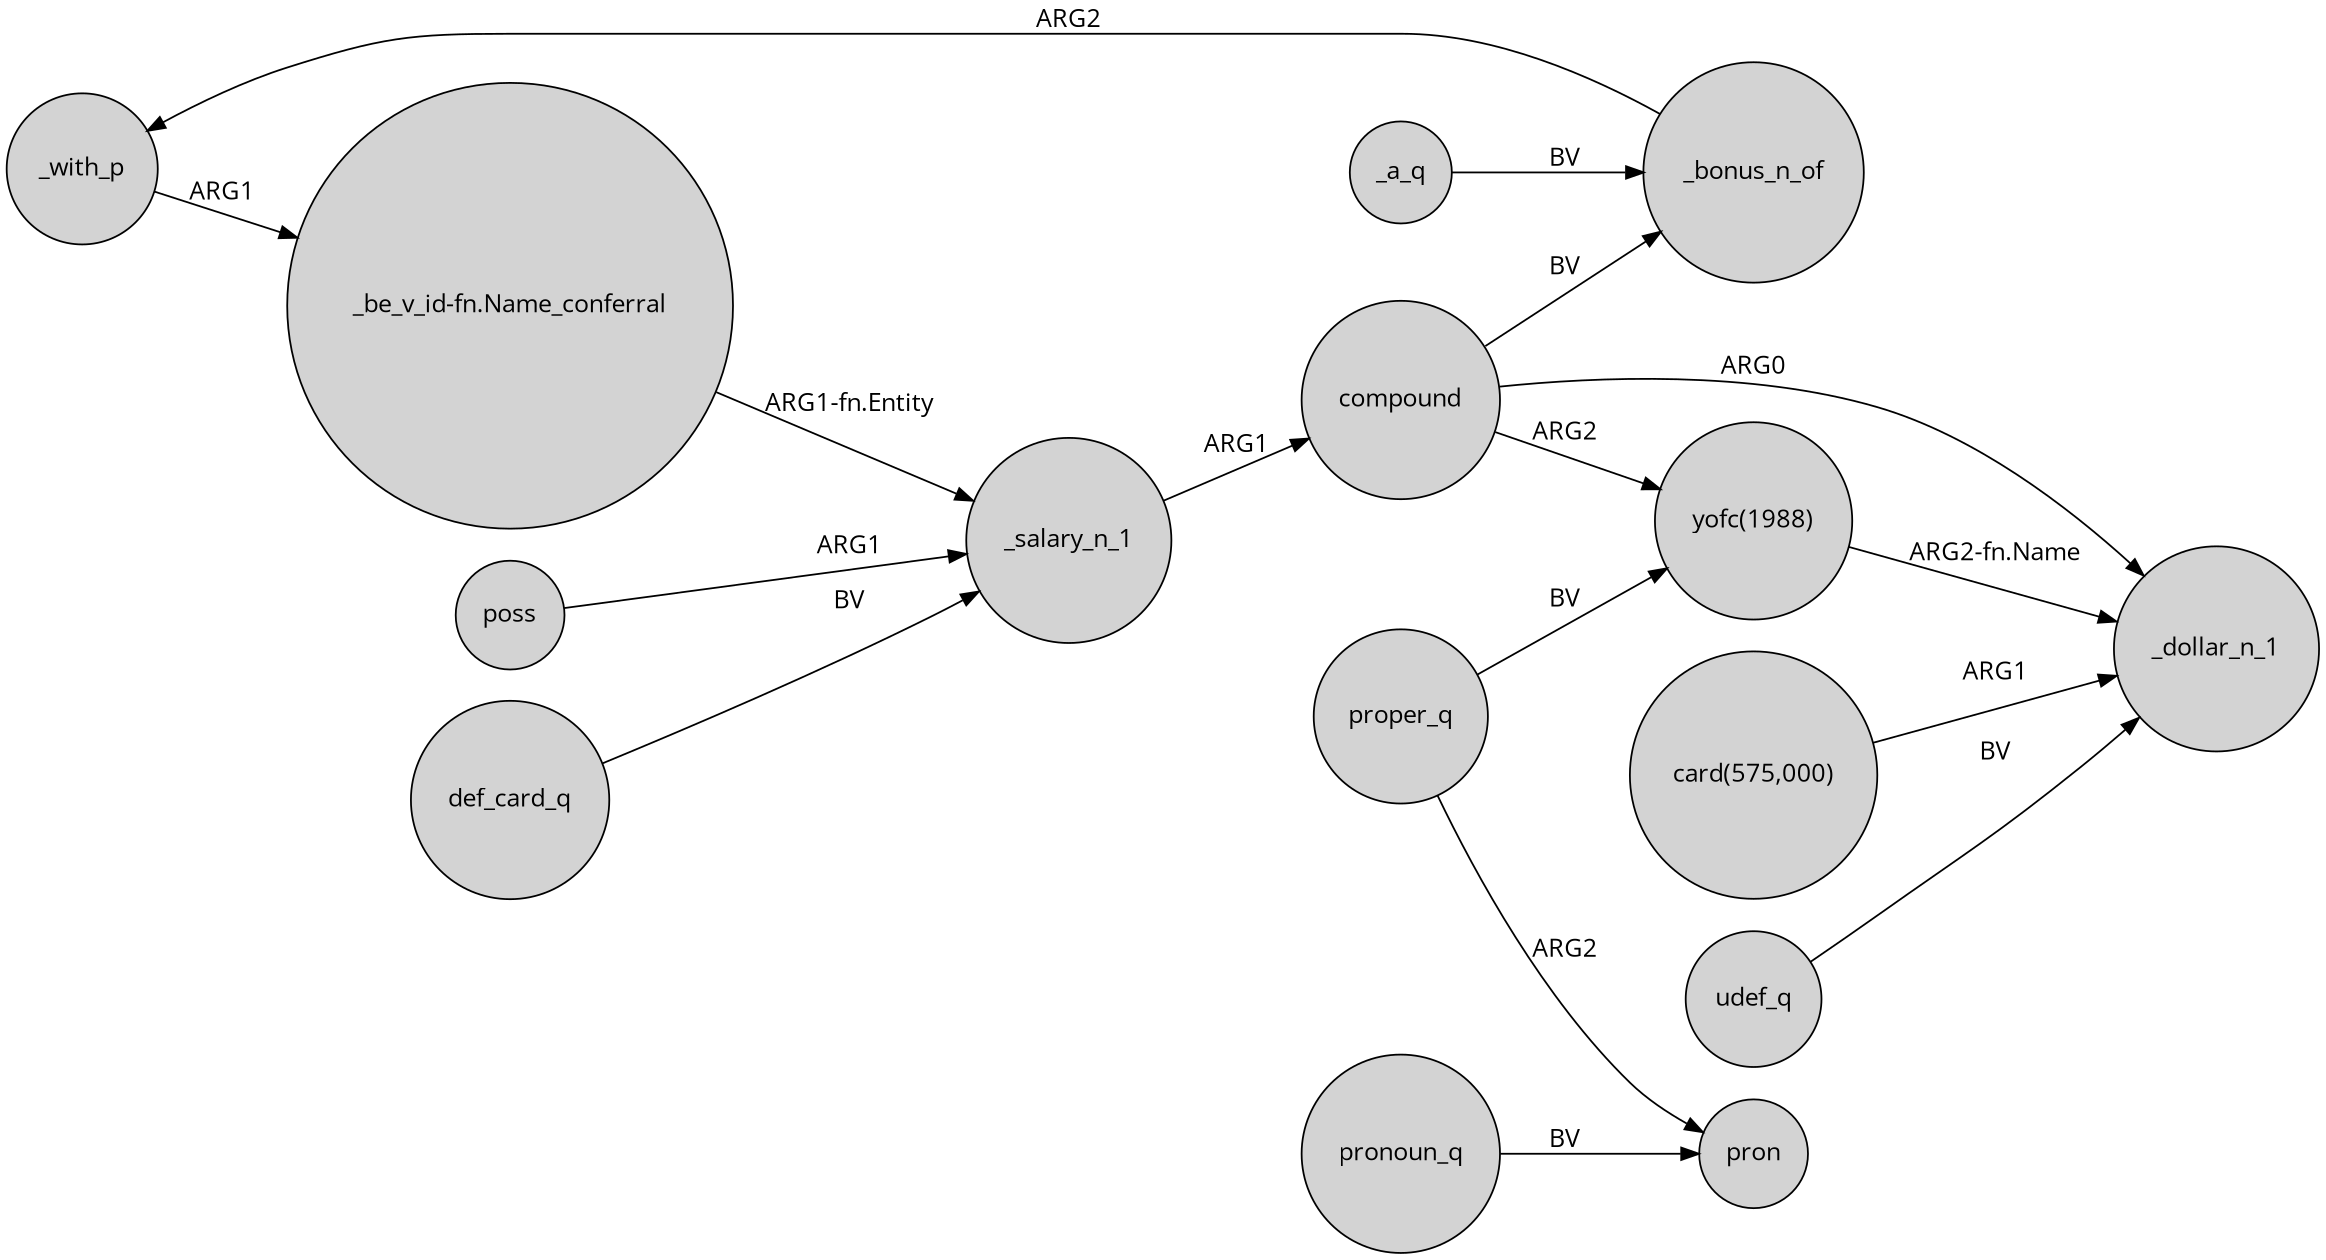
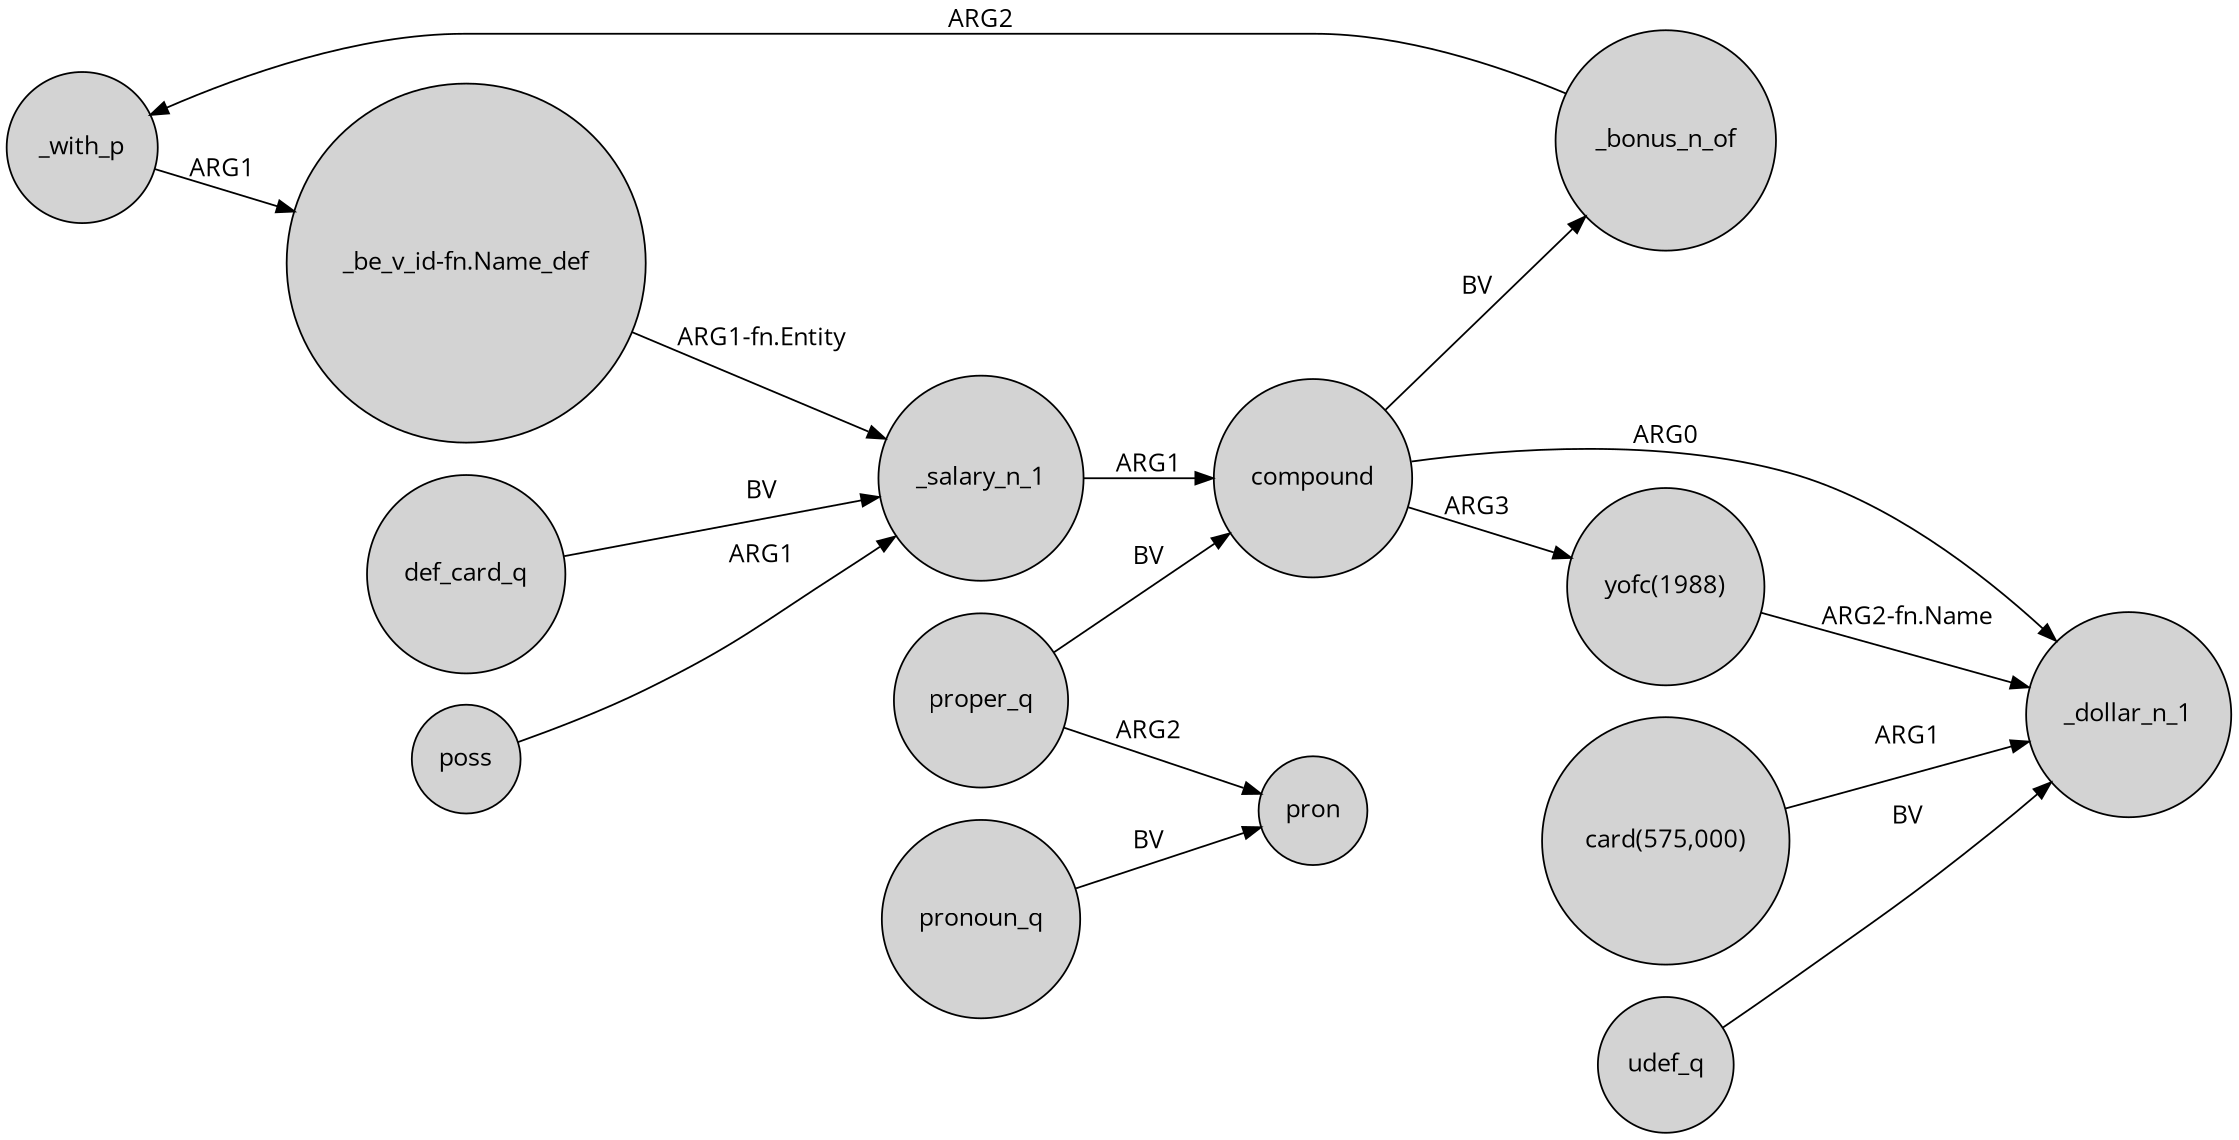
node "_a_q": removed
node "_be_v_id-fn.Name_conferral": label "_be_v_id-fn.Name_conferral" -> "_be_v_id-fn.Name_def"
edge "compound" -> "yofc(1988)": label "ARG2" -> "ARG3"
edge "proper_q" -> "yofc(1988)": now "proper_q" -> "compound"
